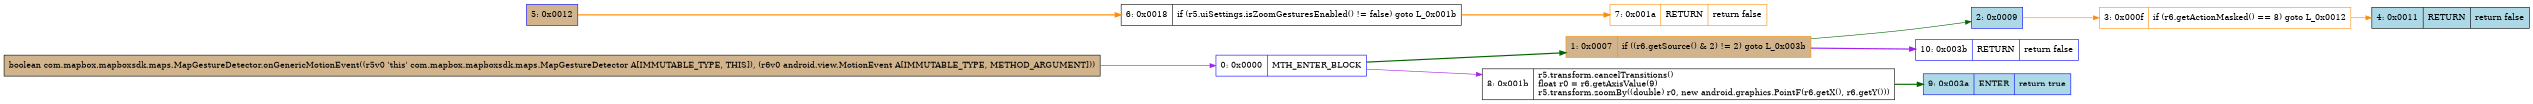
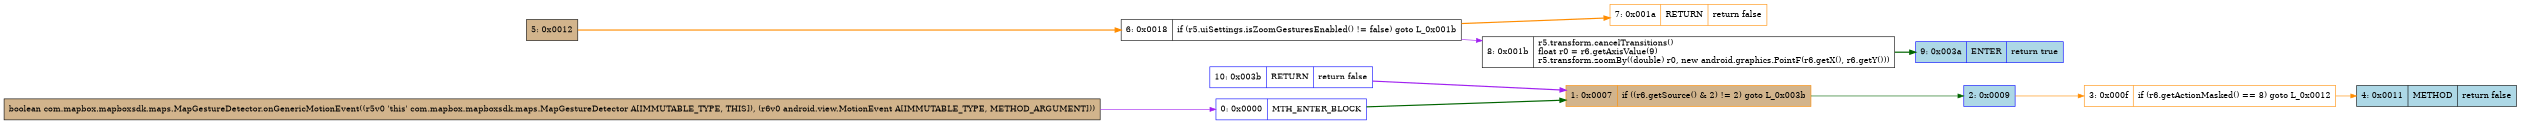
node "5: 0x0012": color blue -> black
node "4: 0x0011": text "RETURN" -> "METHOD"
edge "1: 0x0007" -> "10: 0x003b": reversed
edge "0: 0x0000" -> "8: 0x001b": now "6: 0x0018" -> "8: 0x001b"
